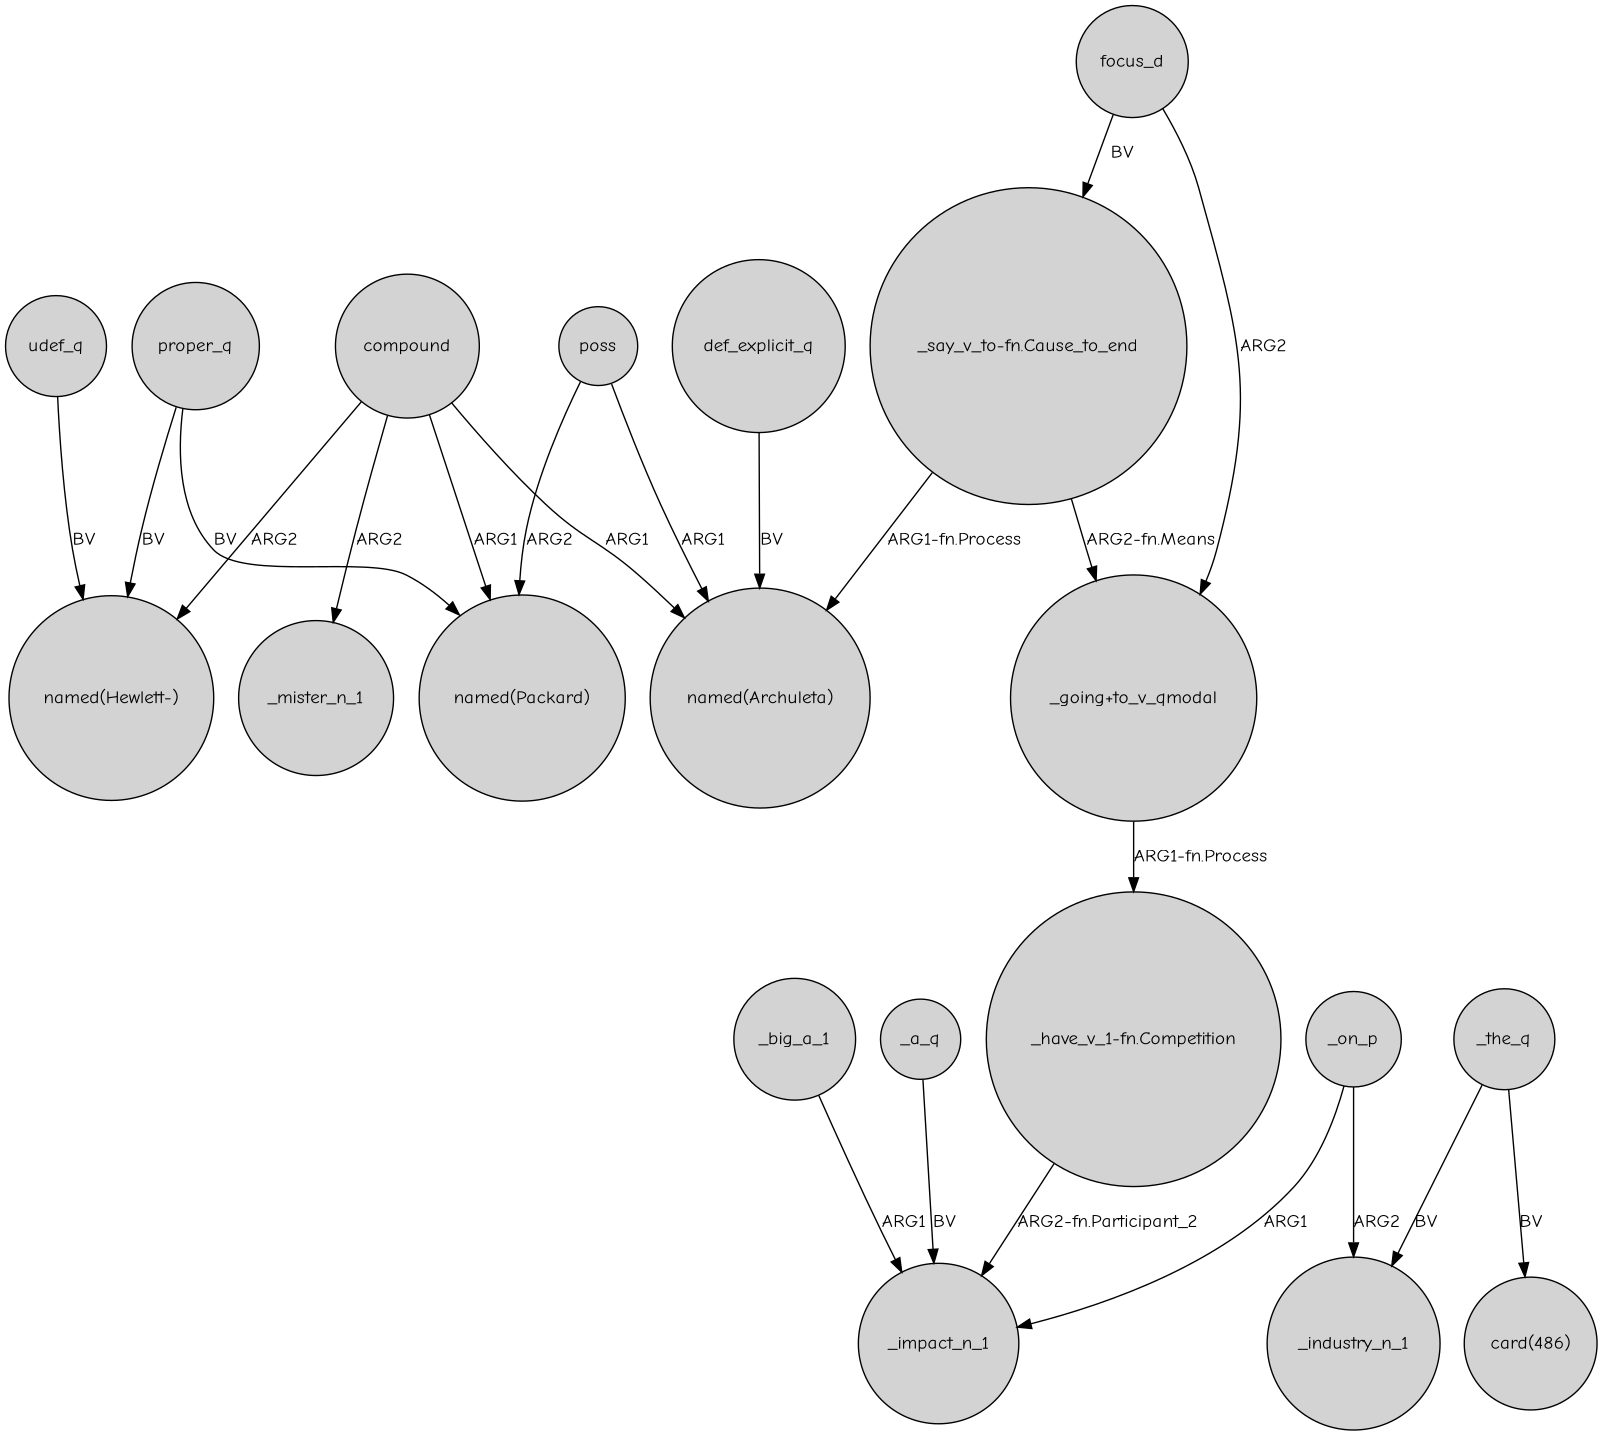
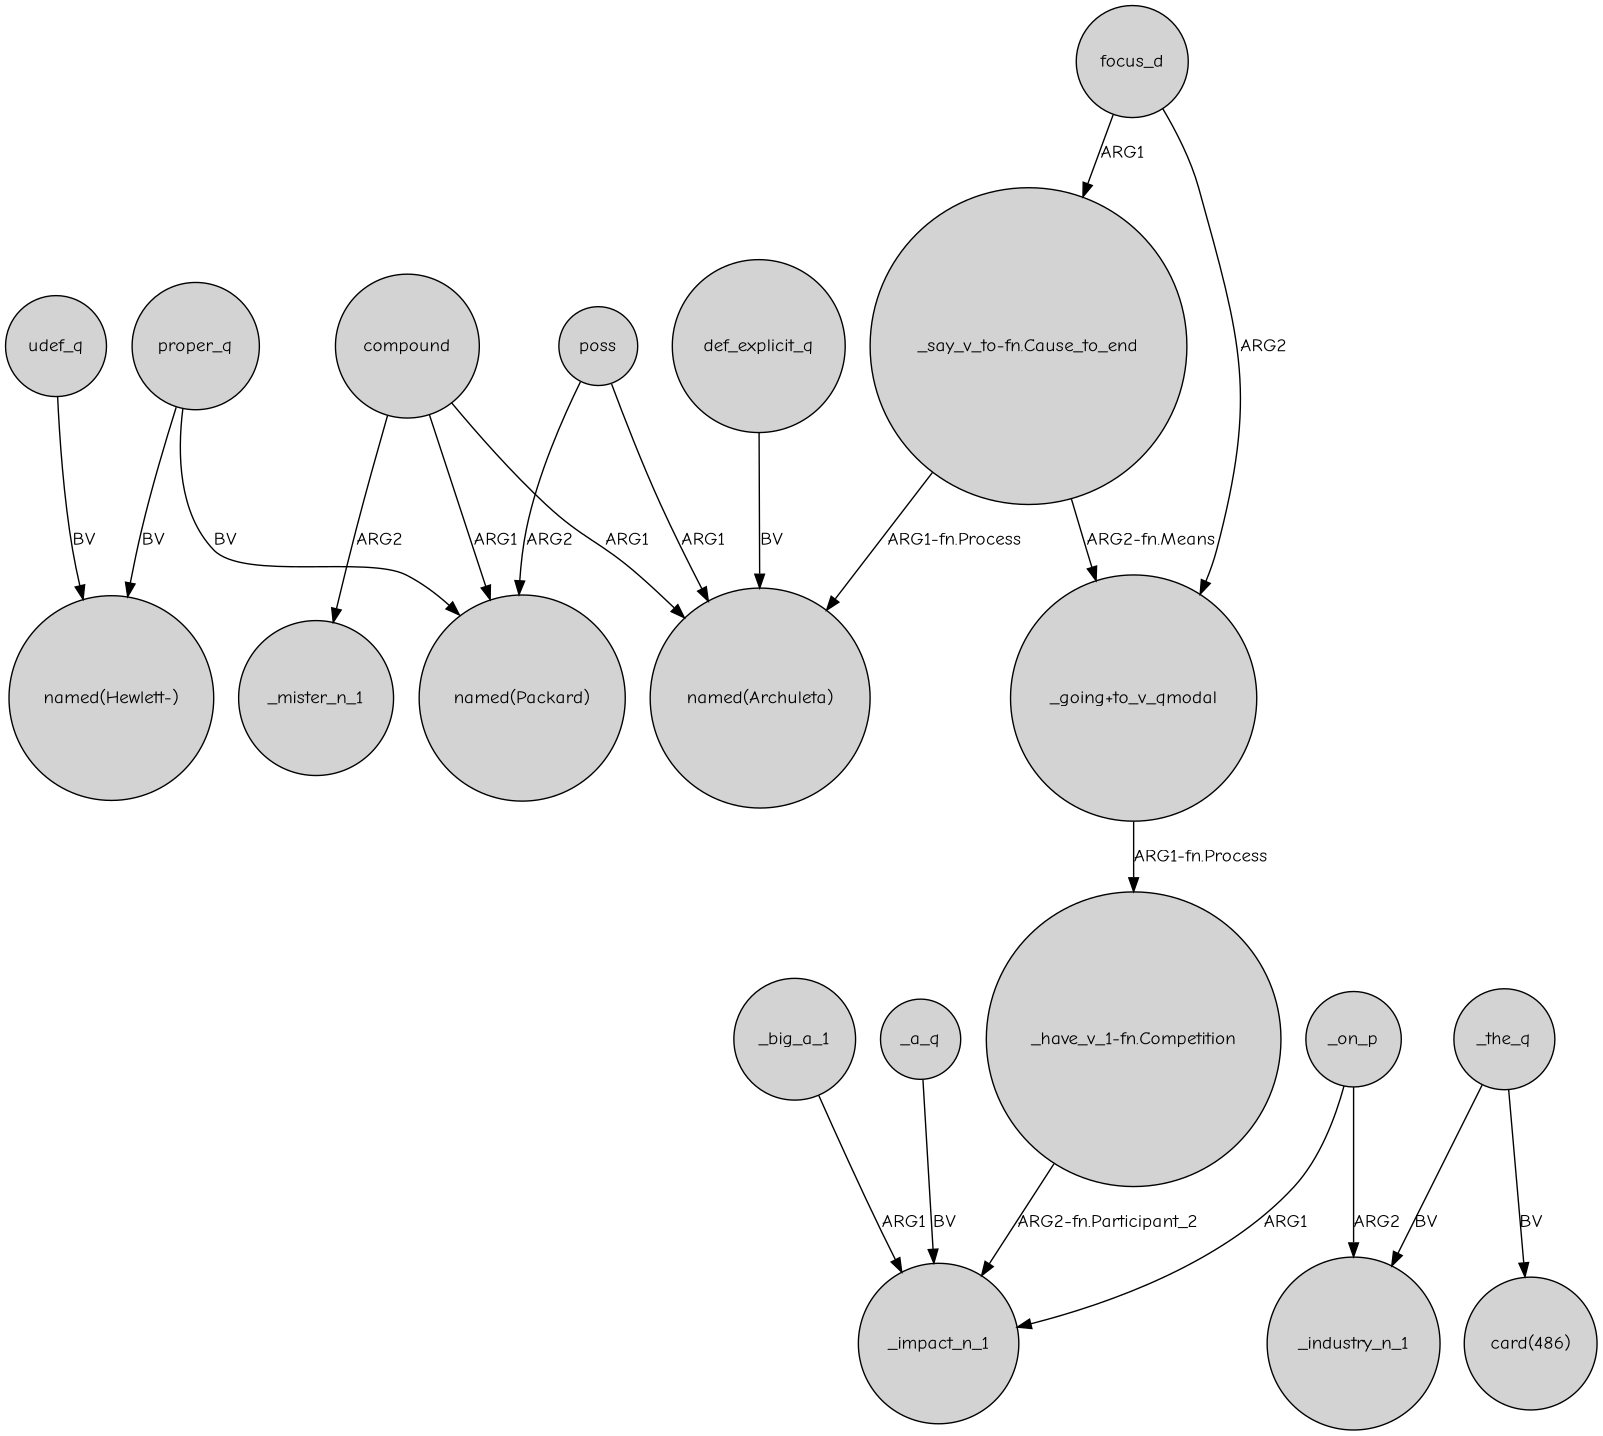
edge "focus_d" -> "_say_v_to-fn.Cause_to_end": label "BV" -> "ARG1"
edge "compound" -> "named(Hewlett-)": removed, label "ARG2"
